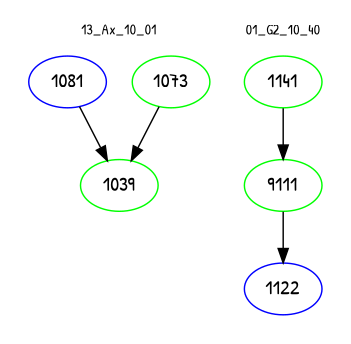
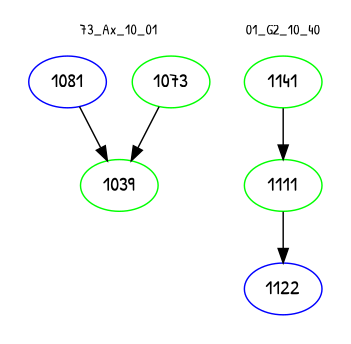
cluster "13_Ax_10_01": label "13_Ax_10_01" -> "73_Ax_10_01"
node "9111": label "9111" -> "1111"
